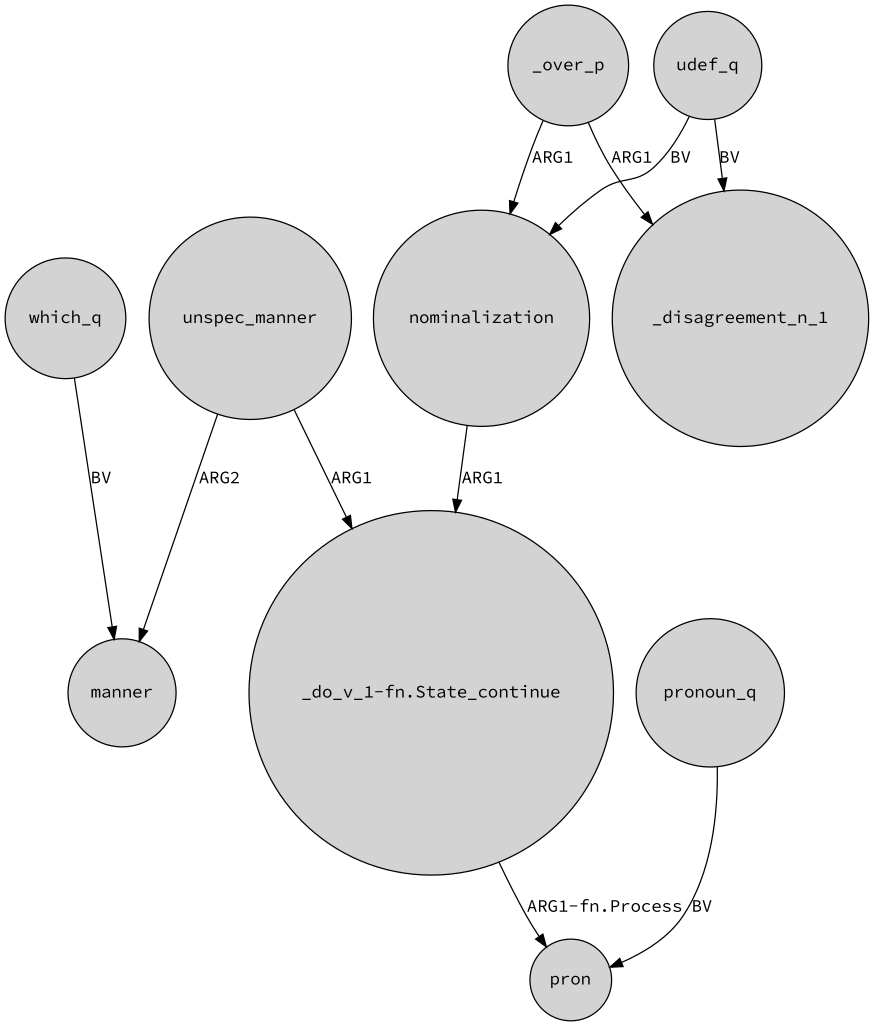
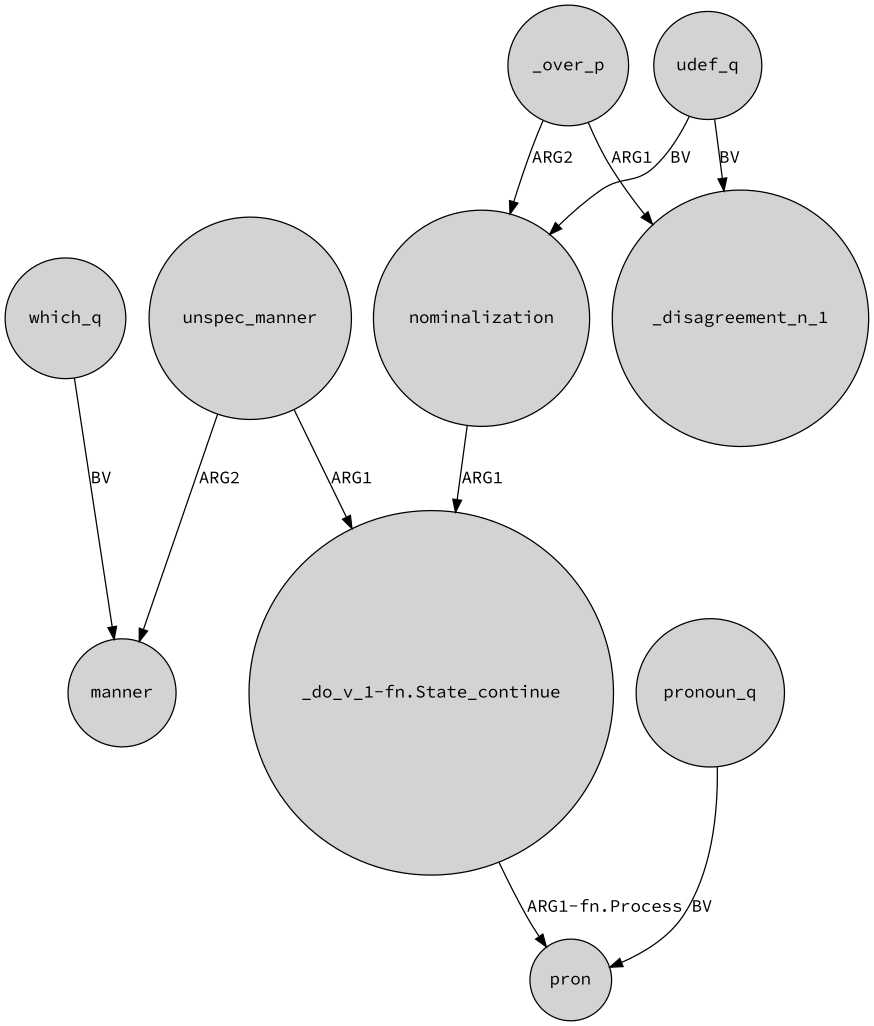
edge "_over_p" -> "nominalization": label "ARG1" -> "ARG2"
